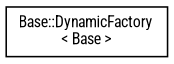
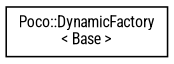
node "Base::DynamicFactory < Base >": label "Base::DynamicFactory < Base >" -> "Poco::DynamicFactory < Base >"
